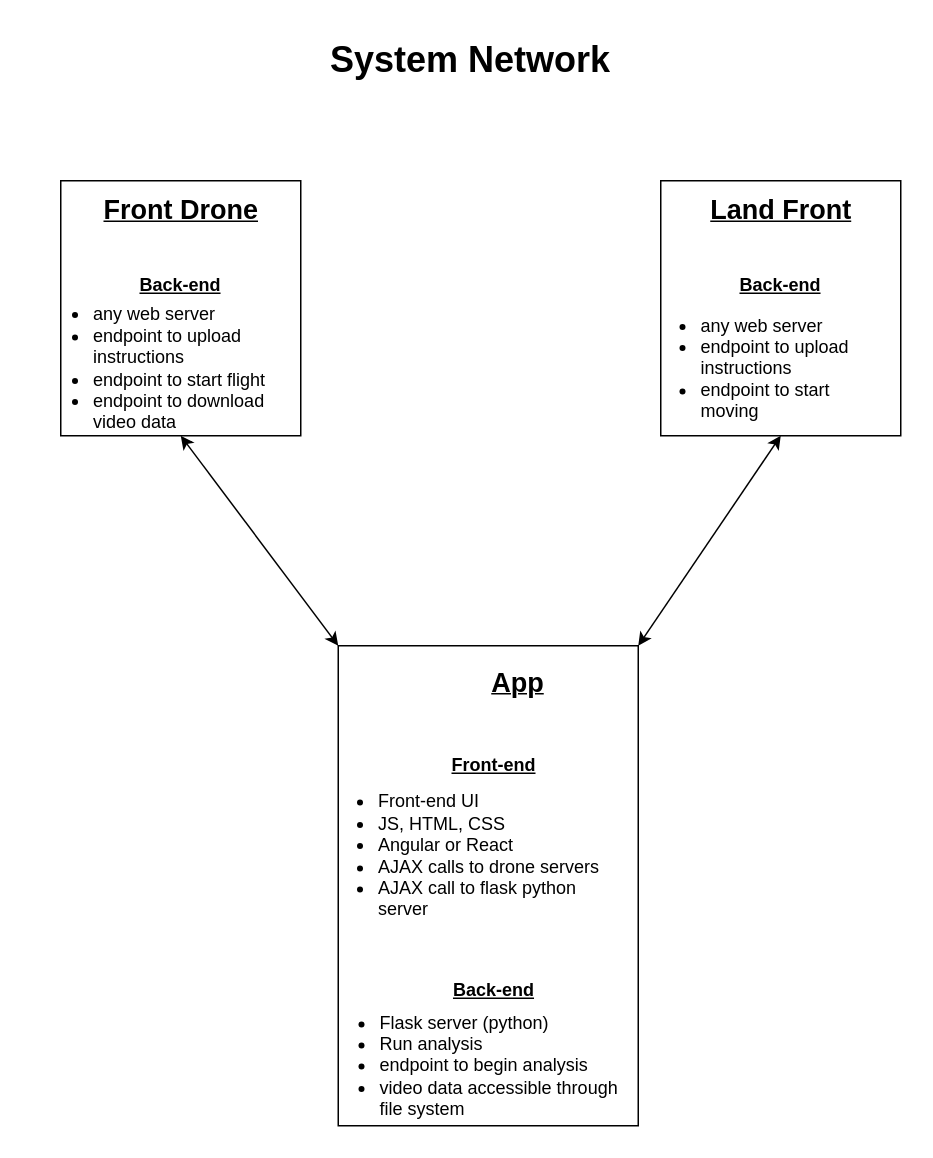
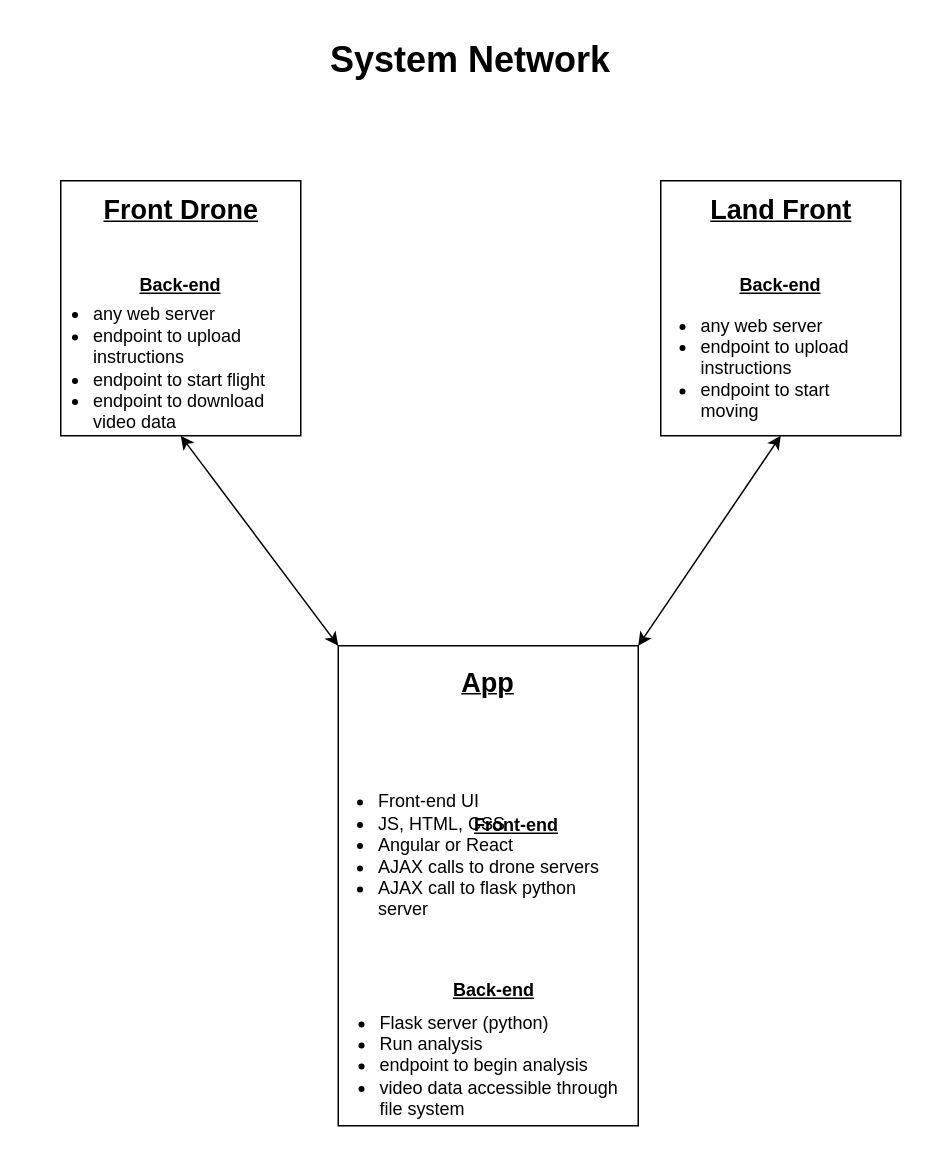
node "App": moved (518, 683) -> (488, 683)
node "Front-end": moved (494, 766) -> (517, 826)
